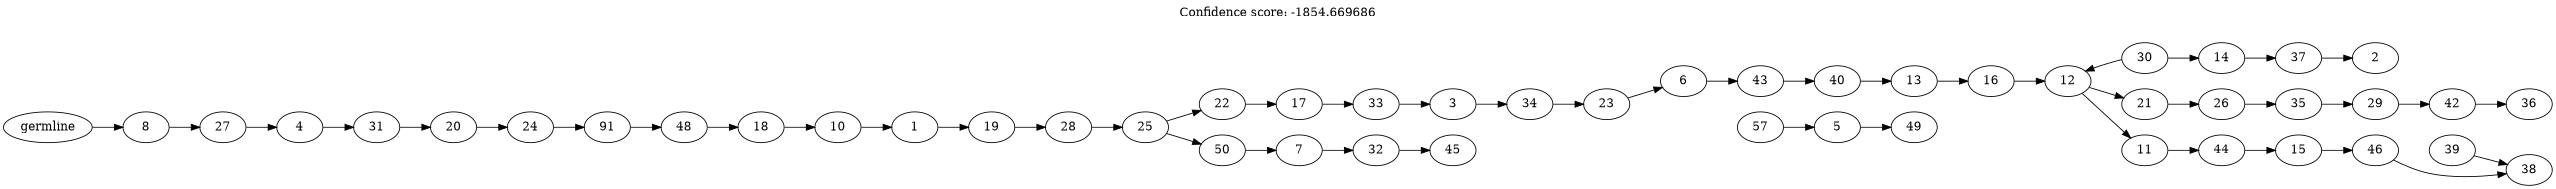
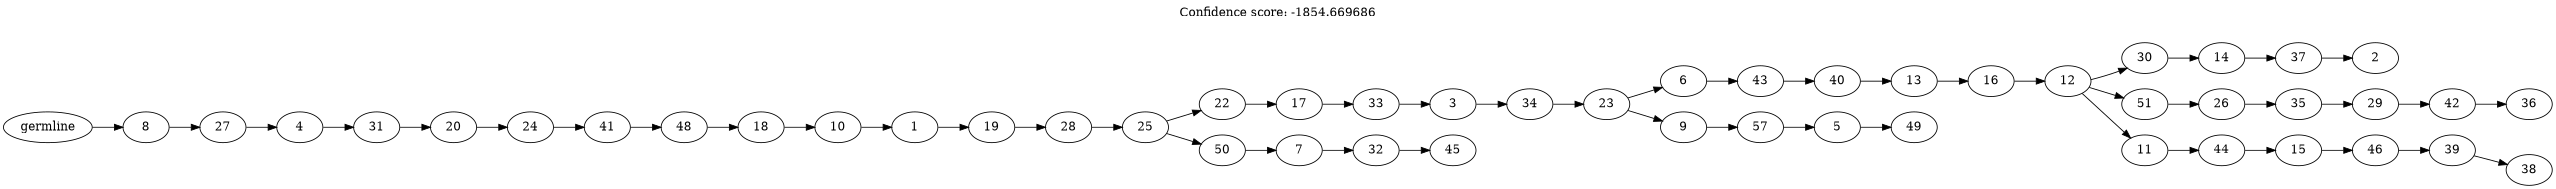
edge "30" -> "12": reversed
node "21": label "21" -> "51"
node "91": label "91" -> "41"
node "9": added
edge "46" -> "38": now "46" -> "39"
